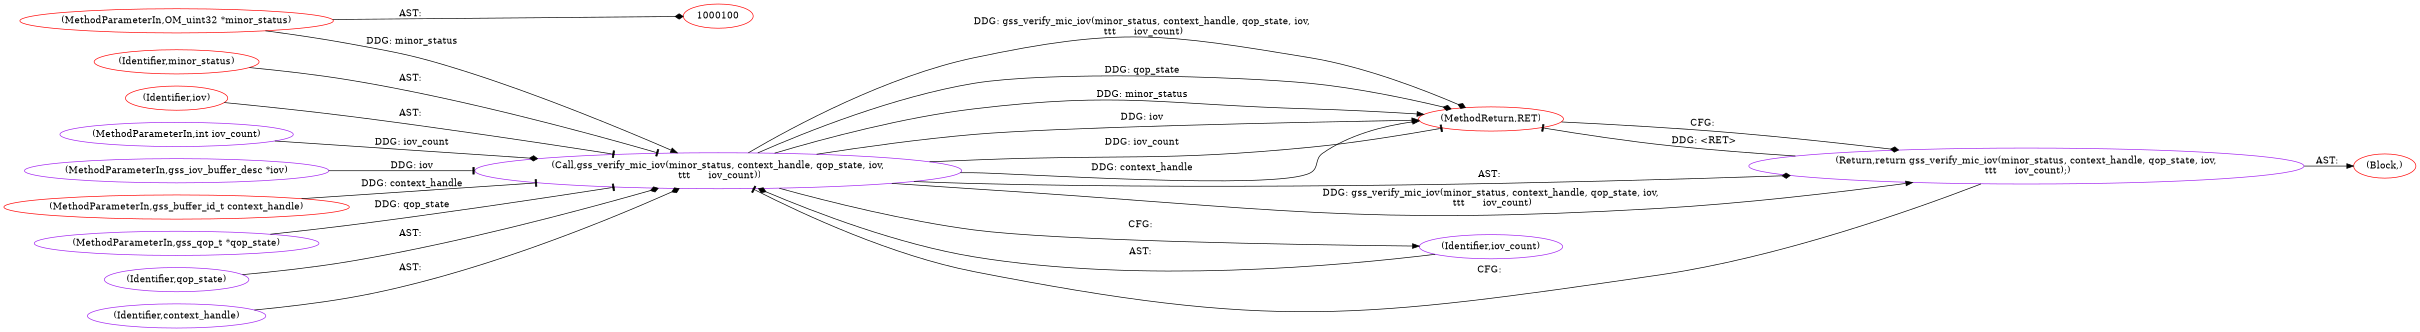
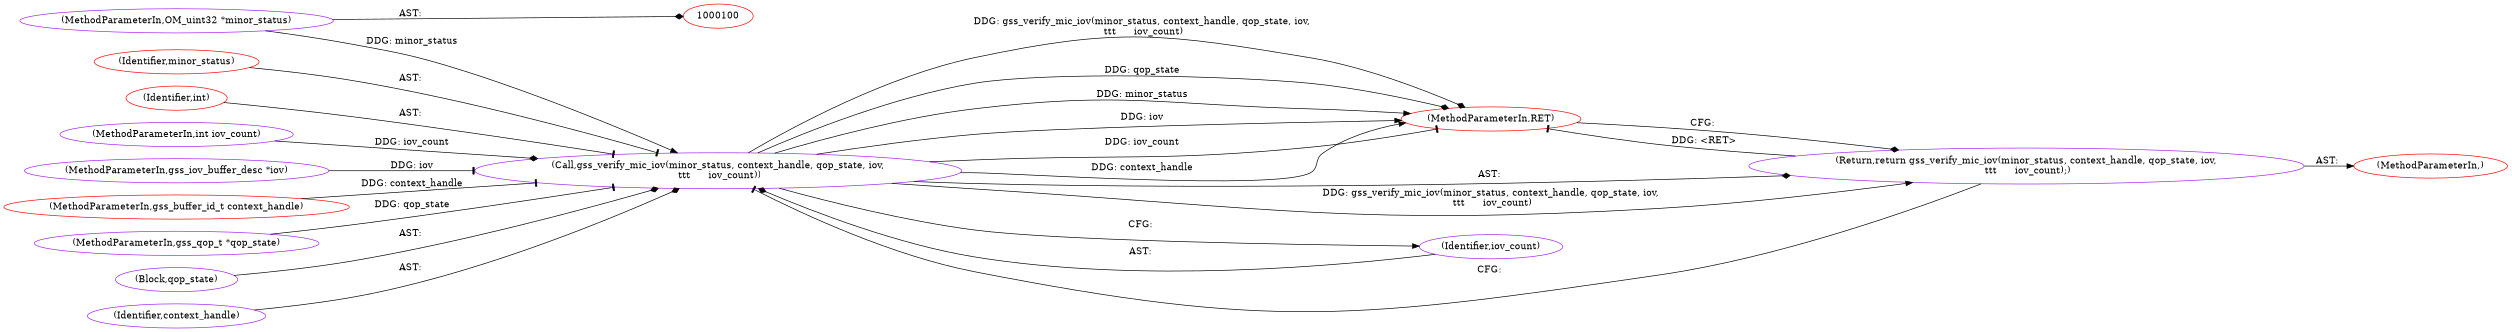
node "(MethodParameterIn,OM_uint32 *minor_status)": color red -> purple
node "(Identifier,iov)": label "(Identifier,iov)" -> "(Identifier,int)"
node "(MethodReturn,RET)": label "(MethodReturn,RET)" -> "(MethodParameterIn,RET)"
node "(Block,)": label "(Block,)" -> "(MethodParameterIn,)"
node "(Identifier,qop_state)": label "(Identifier,qop_state)" -> "(Block,qop_state)"
